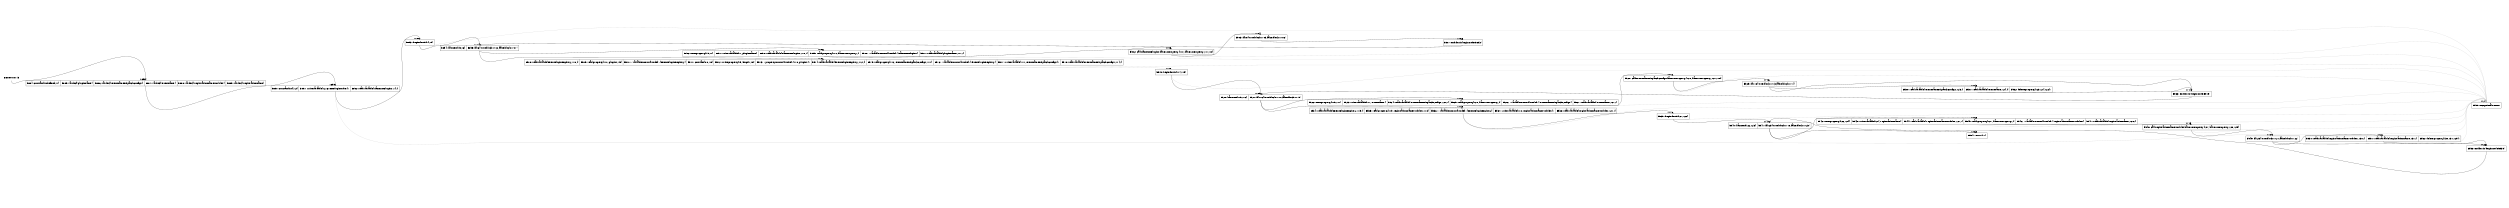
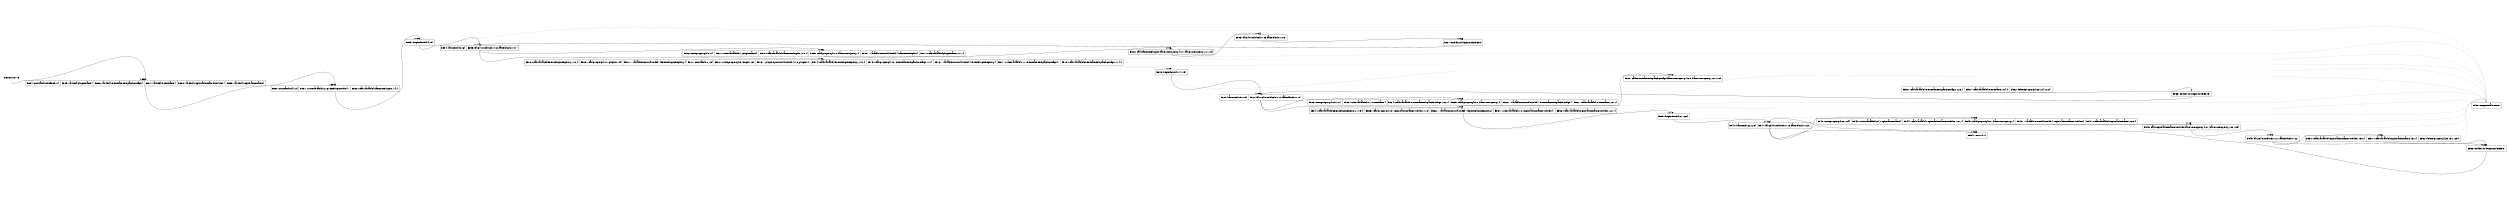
node "5929: if[v18](true-block:1713,false-block:1714)": removed
edge "5890: constant[null,v2]" -> "5955: exceptional-return": removed
